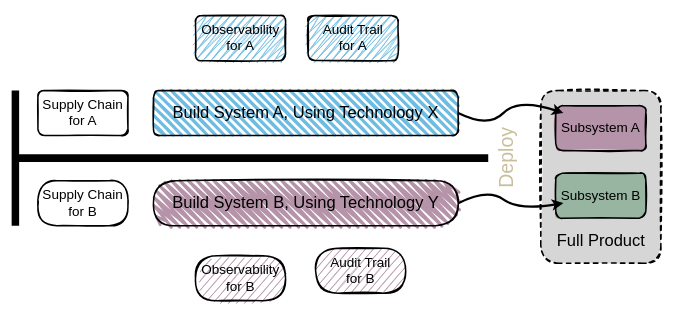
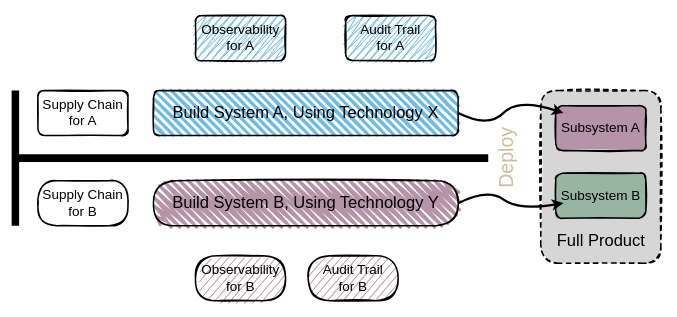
node "Audit Trail for A": moved (353, 38) -> (390, 38)
node "Audit Trail for B": moved (360, 270) -> (353, 278)
